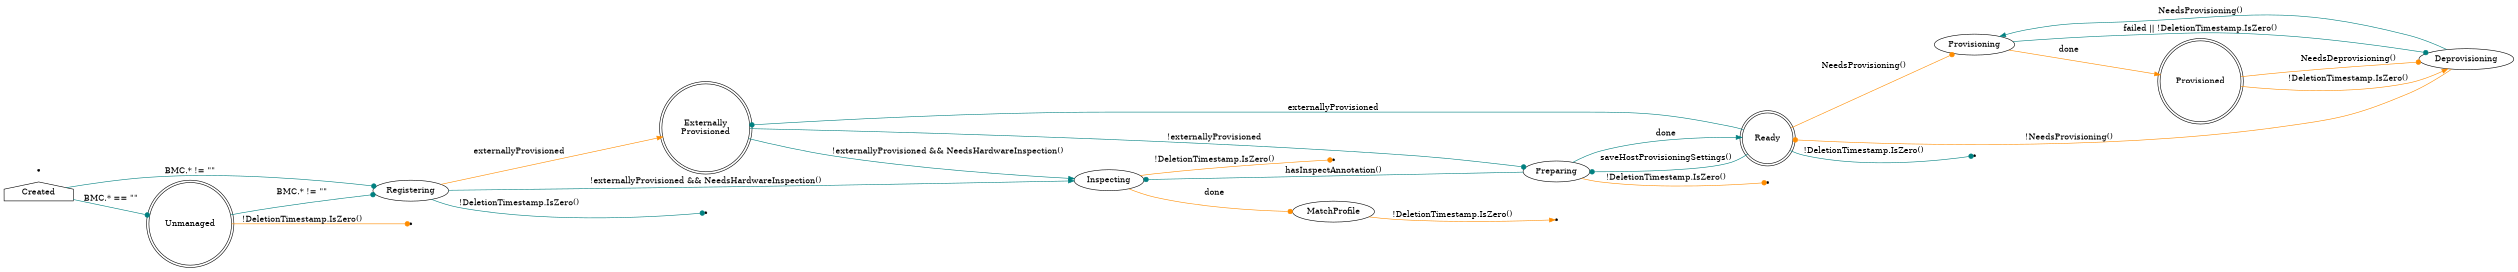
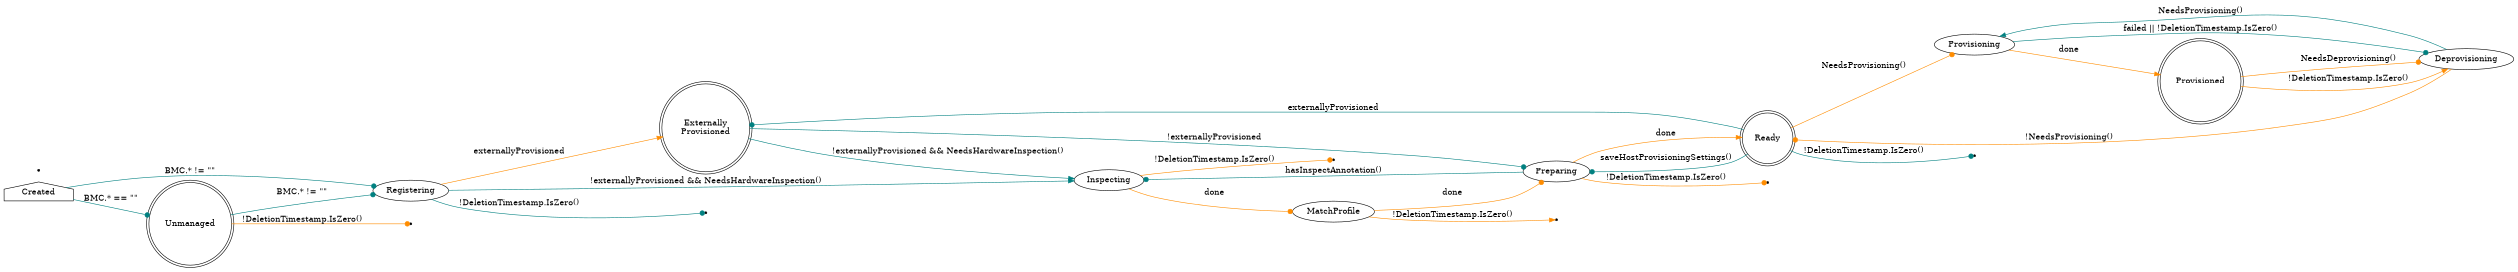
edge "Preparing" -> "Ready": color teal -> darkorange
edge "MatchProfile" -> "Preparing": added, label "done"
